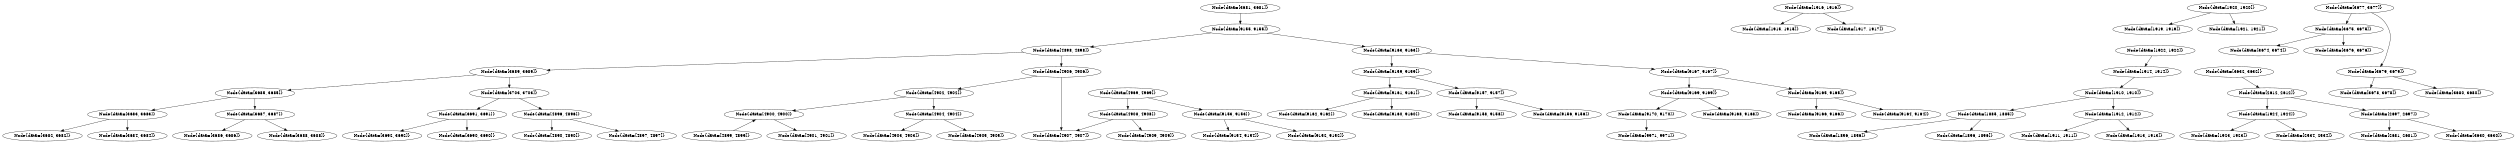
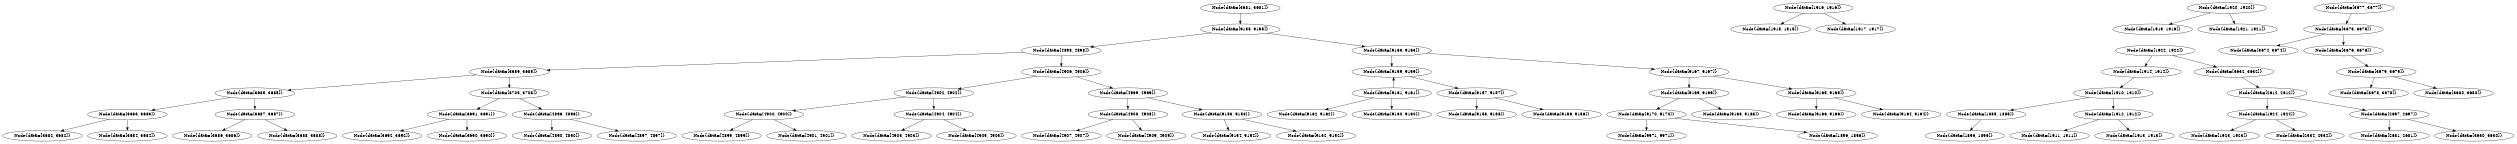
edge "Node{data=[3677, 3677]}" -> "Node{data=[3679, 3679]}": now "Node{data=[3676, 3676]}" -> "Node{data=[3679, 3679]}"
edge "Node{data=[1922, 1922]}" -> "Node{data=[3632, 3632]}": added
edge "Node{data=[9159, 9159]}" -> "Node{data=[9161, 9161]}": reversed
edge "Node{data=[4906, 4906]}" -> "Node{data=[4907, 4907]}": now "Node{data=[4906, 4906]}" -> "Node{data=[4969, 4969]}"
edge "Node{data=[1885, 1885]}" -> "Node{data=[1856, 1856]}": now "Node{data=[9170, 9170]}" -> "Node{data=[1856, 1856]}"
edge "Node{data=[4899, 4899]}" -> "Node{data=[4900, 4900]}": reversed
